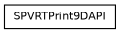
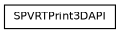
node "SPVRTPrint9DAPI": label "SPVRTPrint9DAPI" -> "SPVRTPrint3DAPI"
